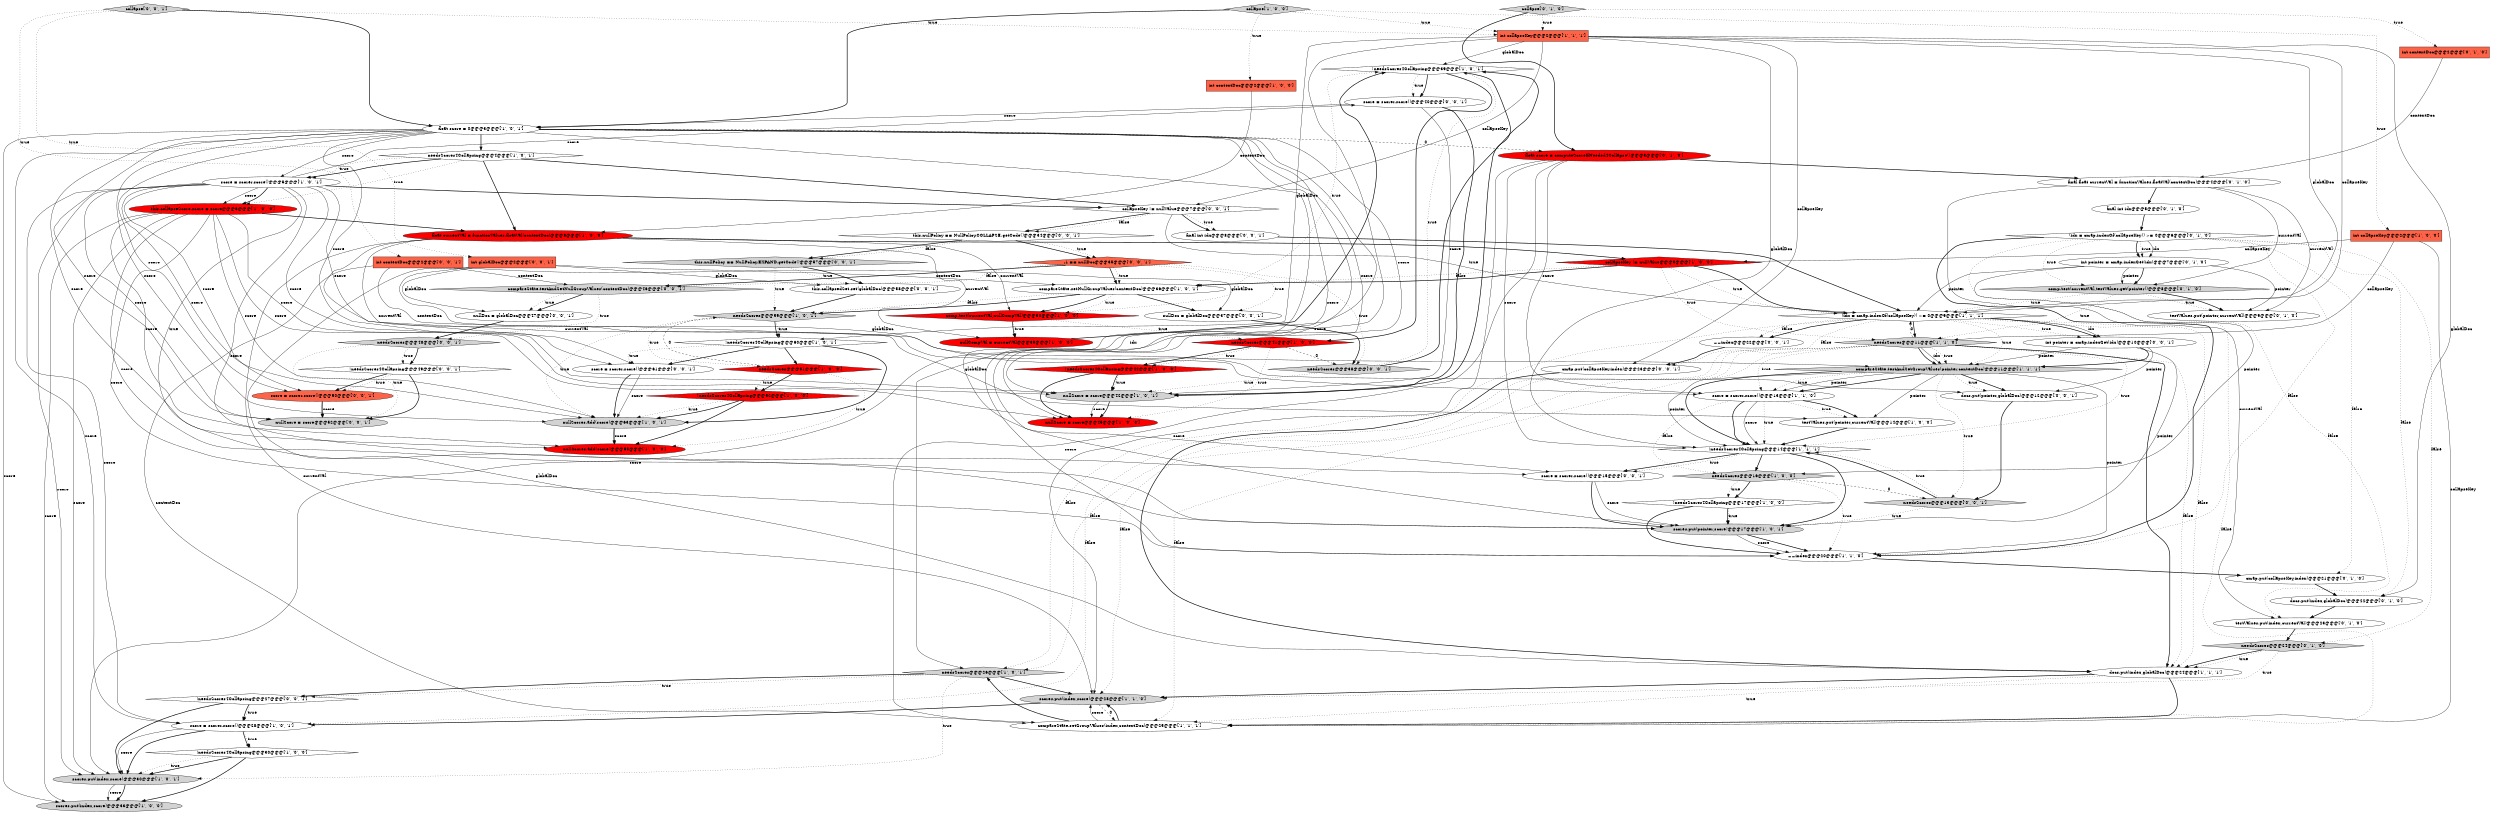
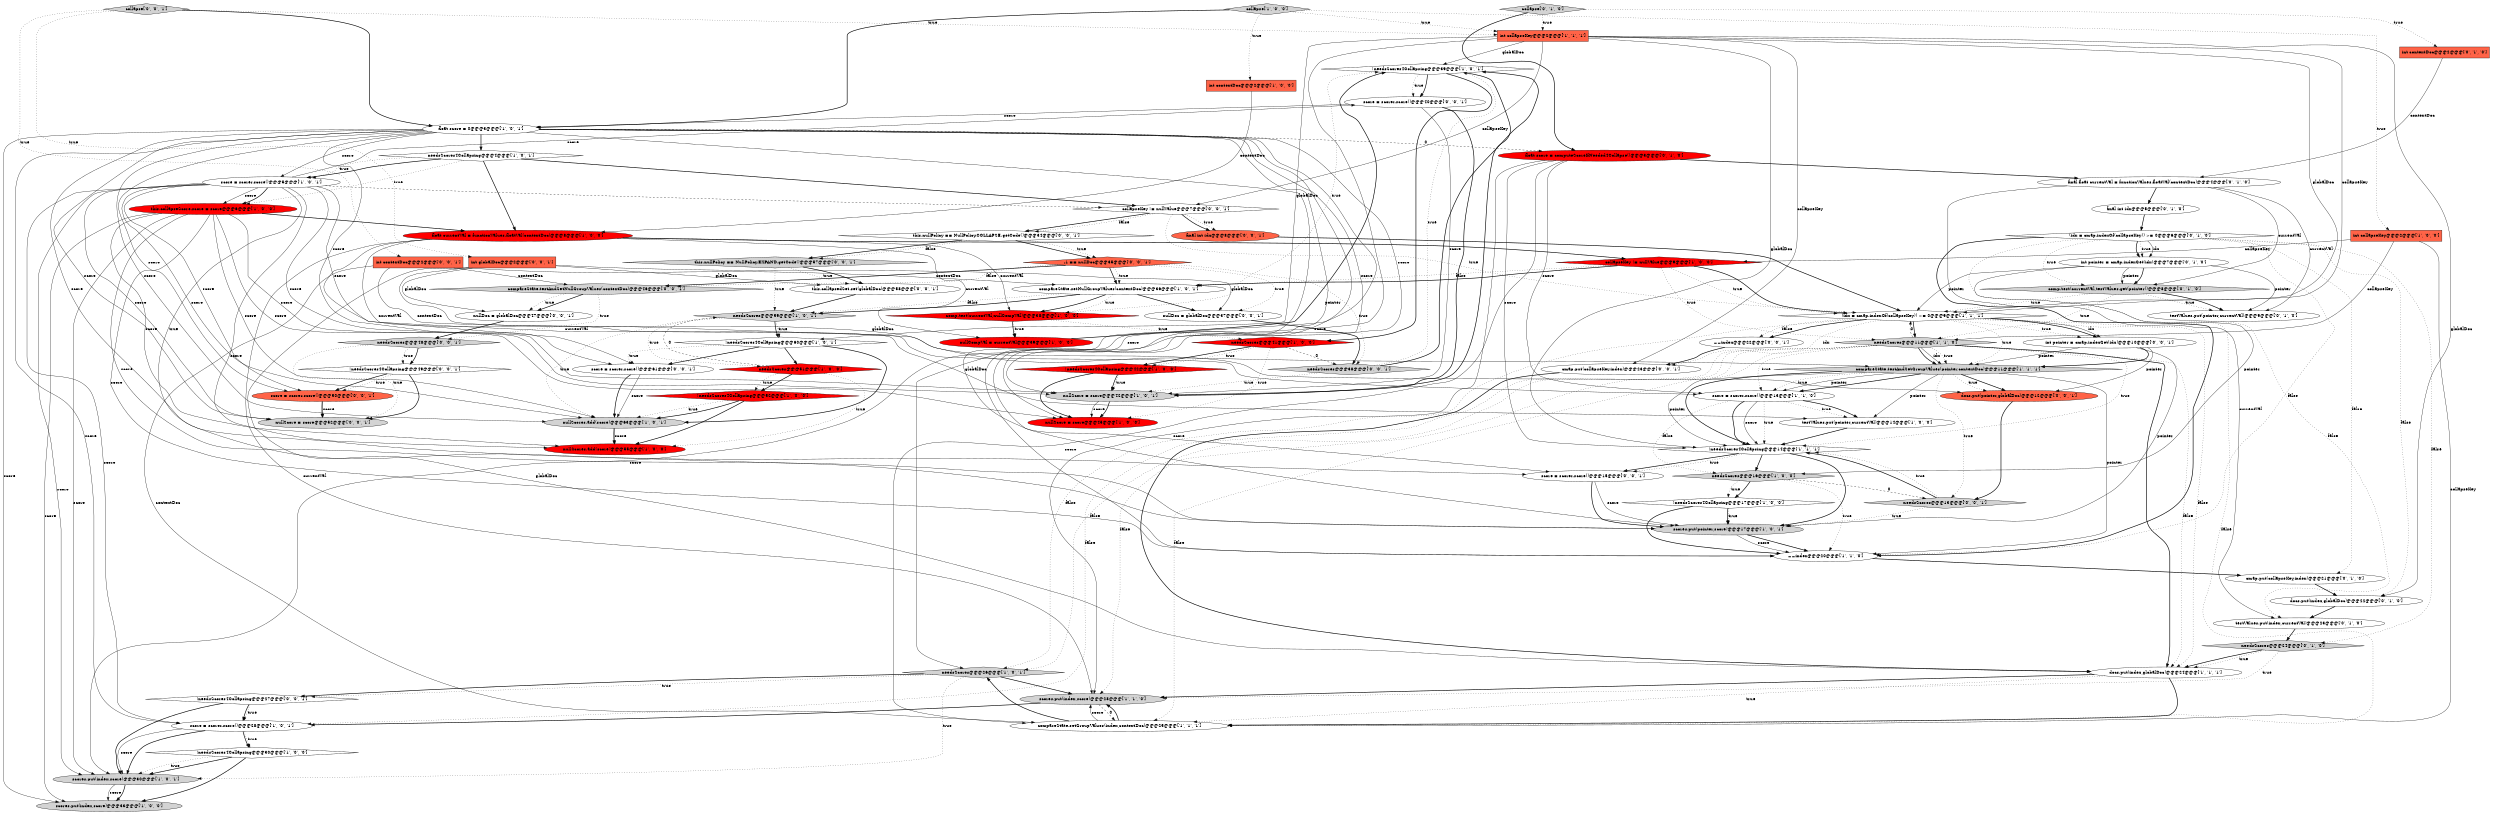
edge "score = scorer.score()@@@5@@@['1', '0', '1']" -> "collapseKey != nullValue@@@7@@@['0', '0', '1']": style bold -> dashed
node "final int idx@@@8@@@['0', '0', '1']": fillcolor white -> tomato
edge "collapseKey != nullValue@@@7@@@['0', '0', '1']" -> "(idx = cmap.indexOf(collapseKey)) >= 0@@@9@@@['1', '1', '1']": style solid -> dotted
edge "float score = 0@@@3@@@['1', '0', '1']" -> "score = scorer.score()@@@15@@@['0', '0', '1']": label "score" -> "pointer"
edge "float score = 0@@@3@@@['1', '0', '1']" -> "++index@@@20@@@['1', '1', '0']": label "idx" -> "score"
edge "(idx = cmap.indexOf(collapseKey)) >= 0@@@9@@@['1', '1', '1']" -> "cmap.put(collapseKey,index)@@@23@@@['0', '0', '1']": label "false" -> "idx"
node "docs.put(pointer,globalDoc)@@@12@@@['0', '0', '1']": fillcolor white -> tomato
